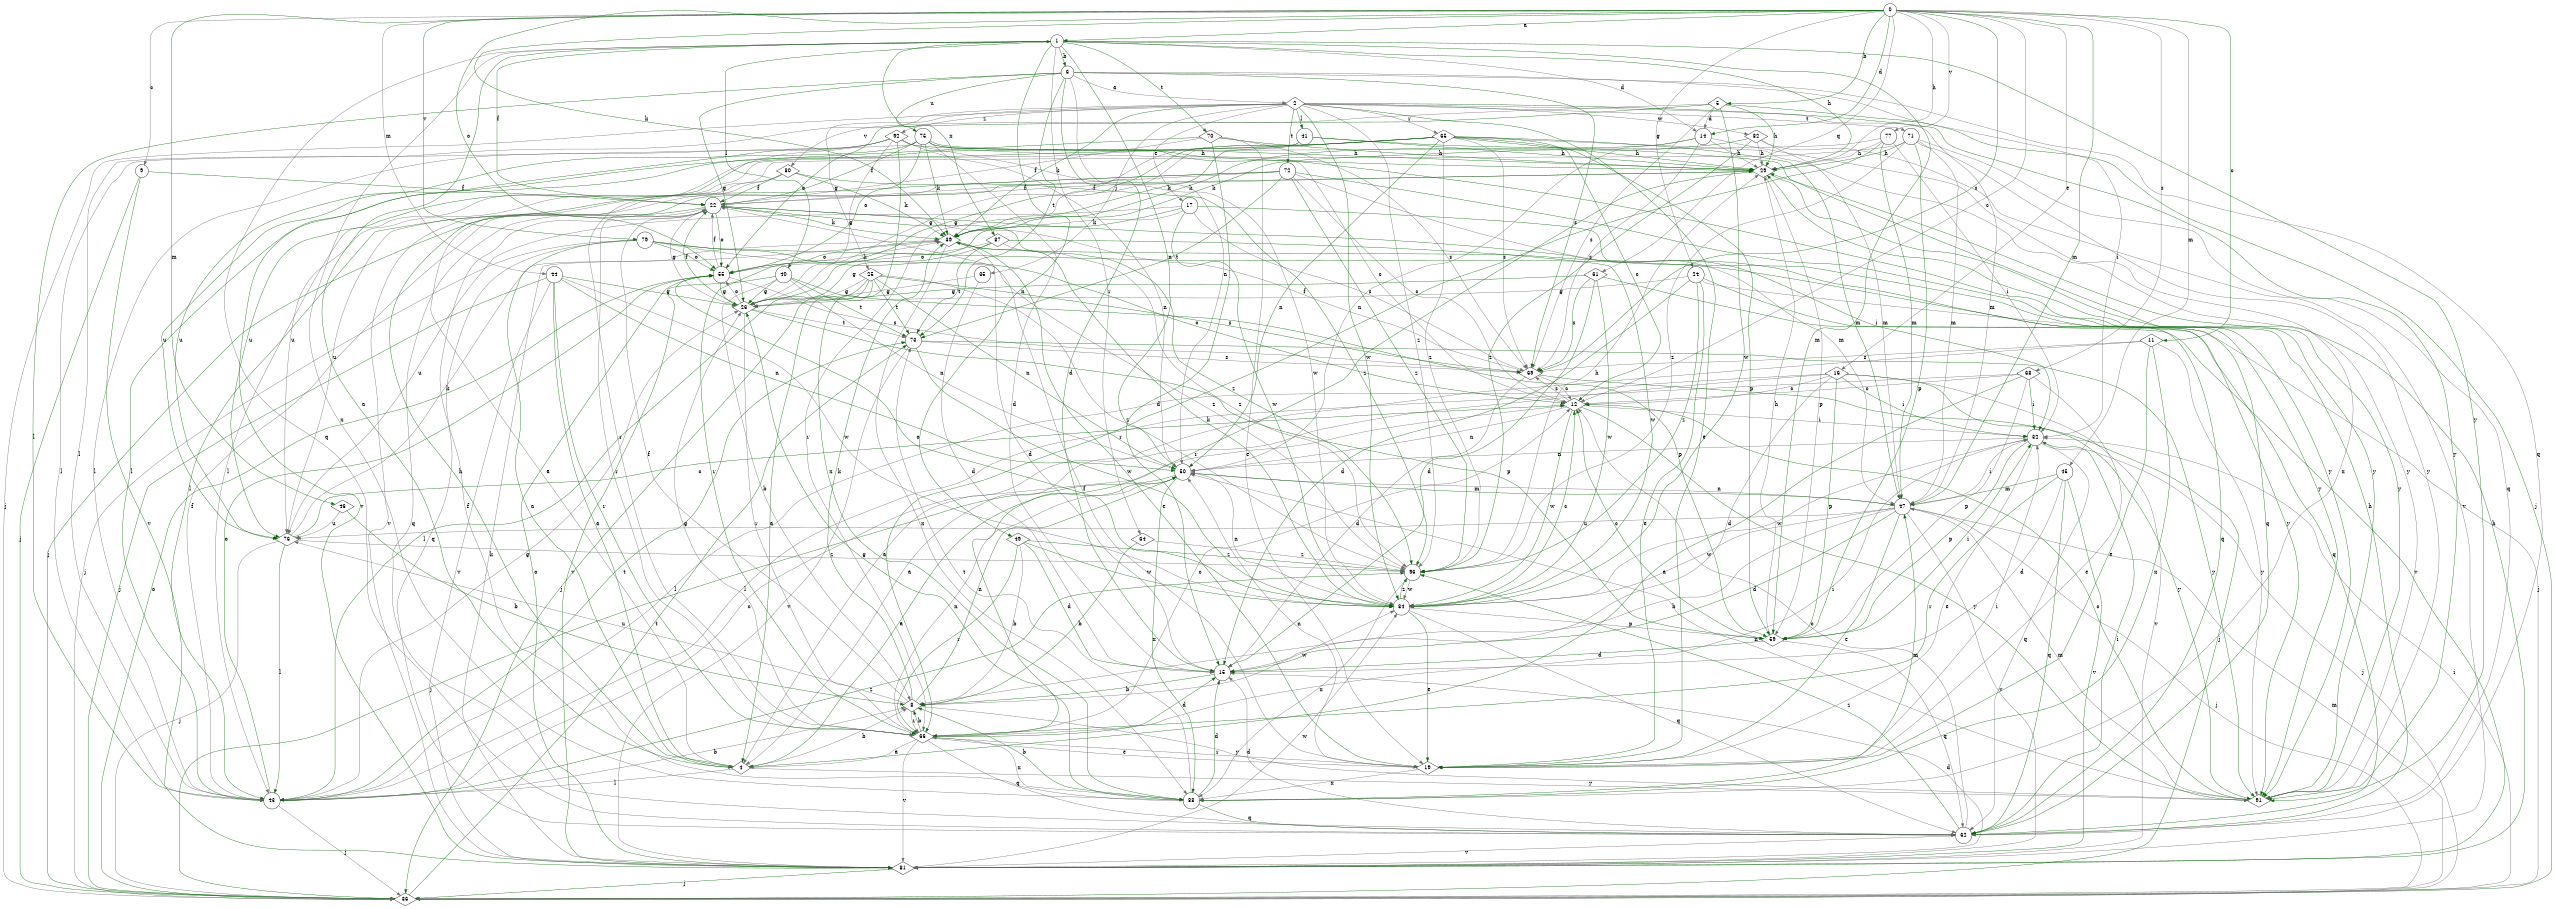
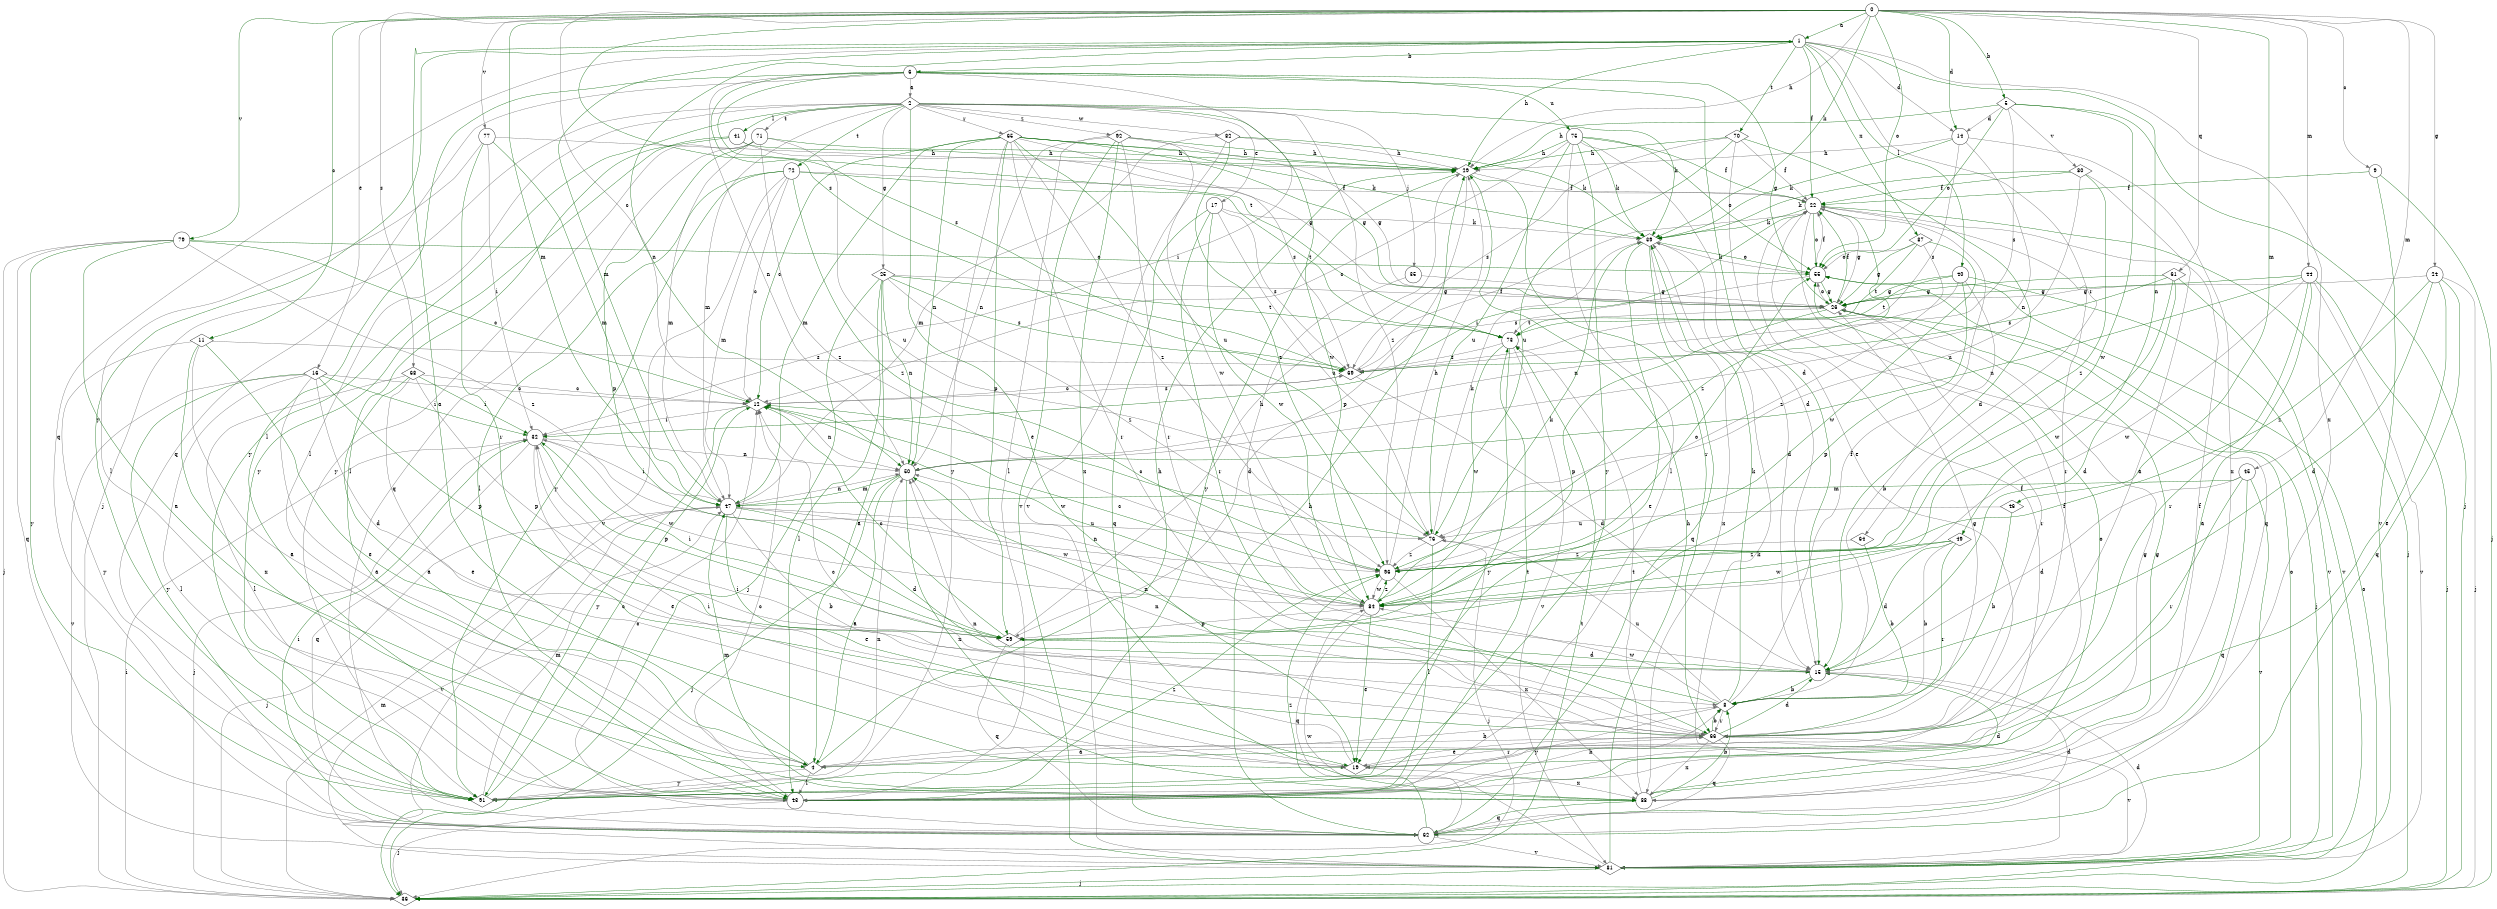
edge "1" -> "59": now "1" -> "47"
edge "69" -> "36": now "26" -> "36"
